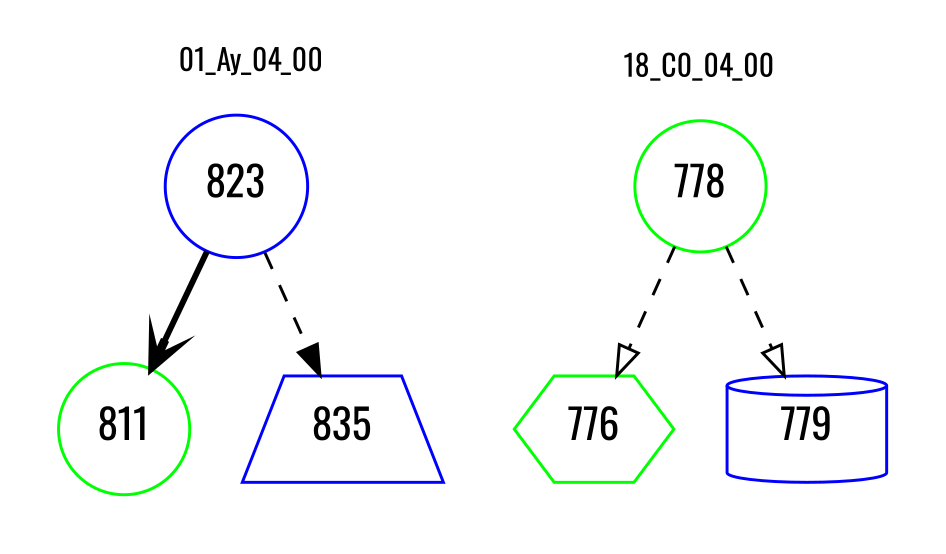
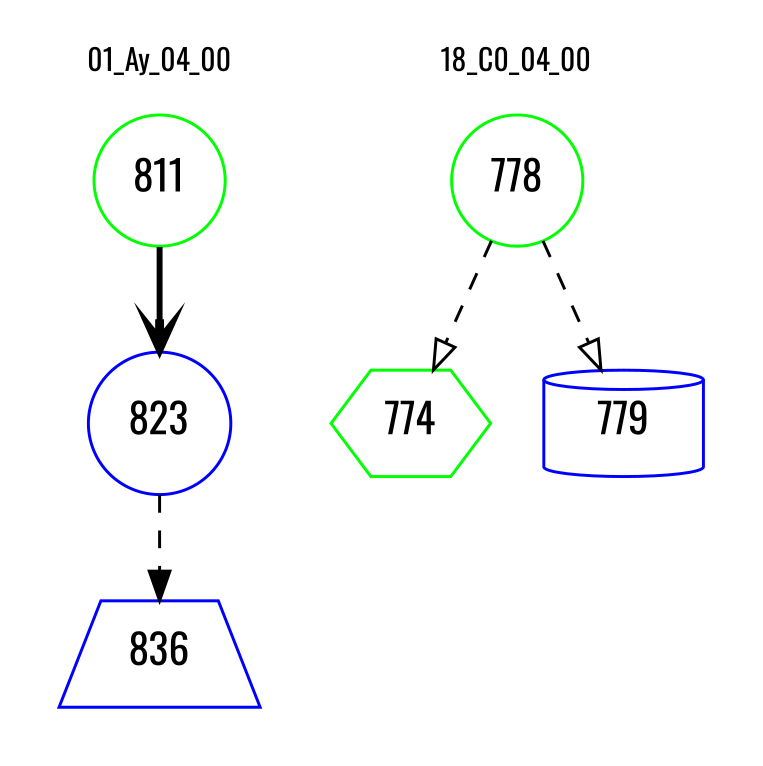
edge "823" -> "811": reversed
node "835": label "835" -> "836"
node "776": label "776" -> "774"
